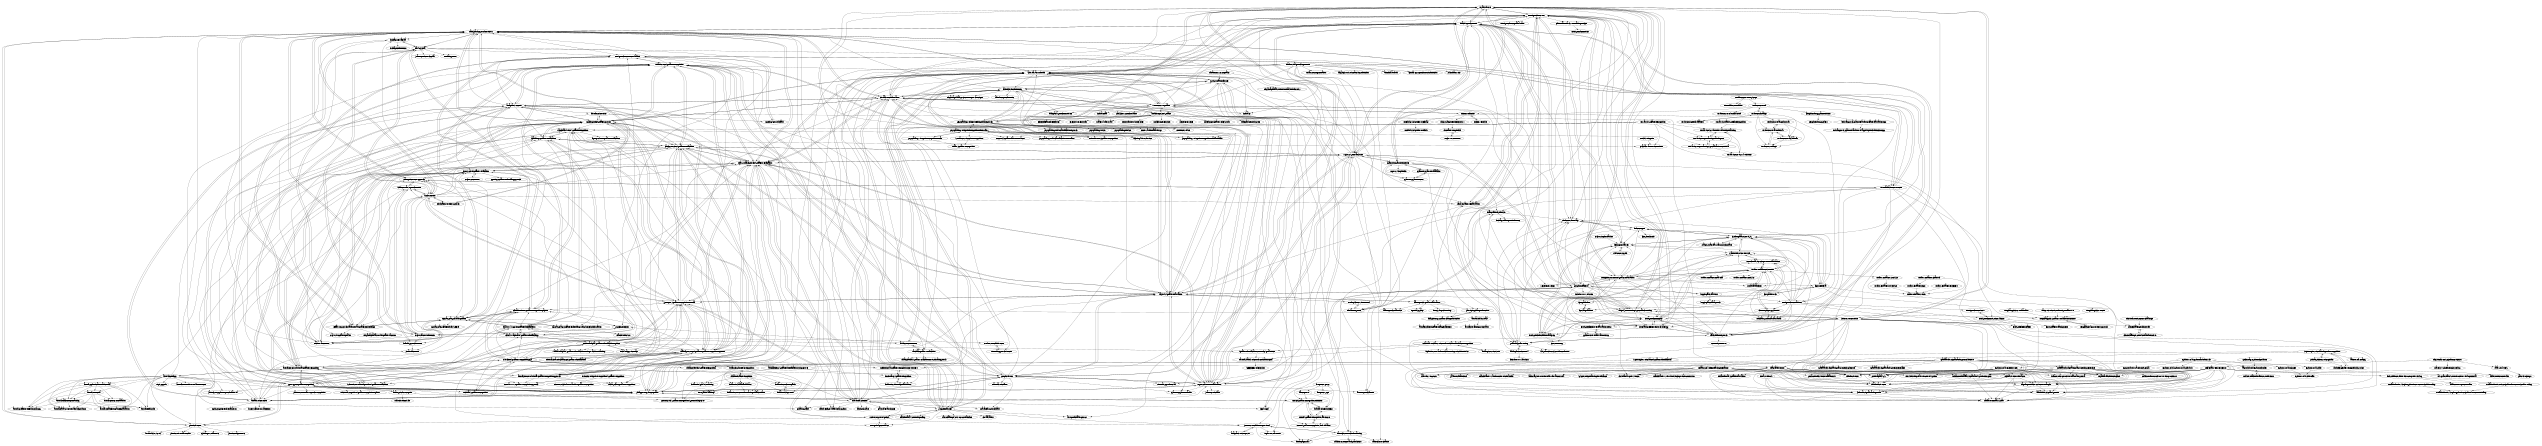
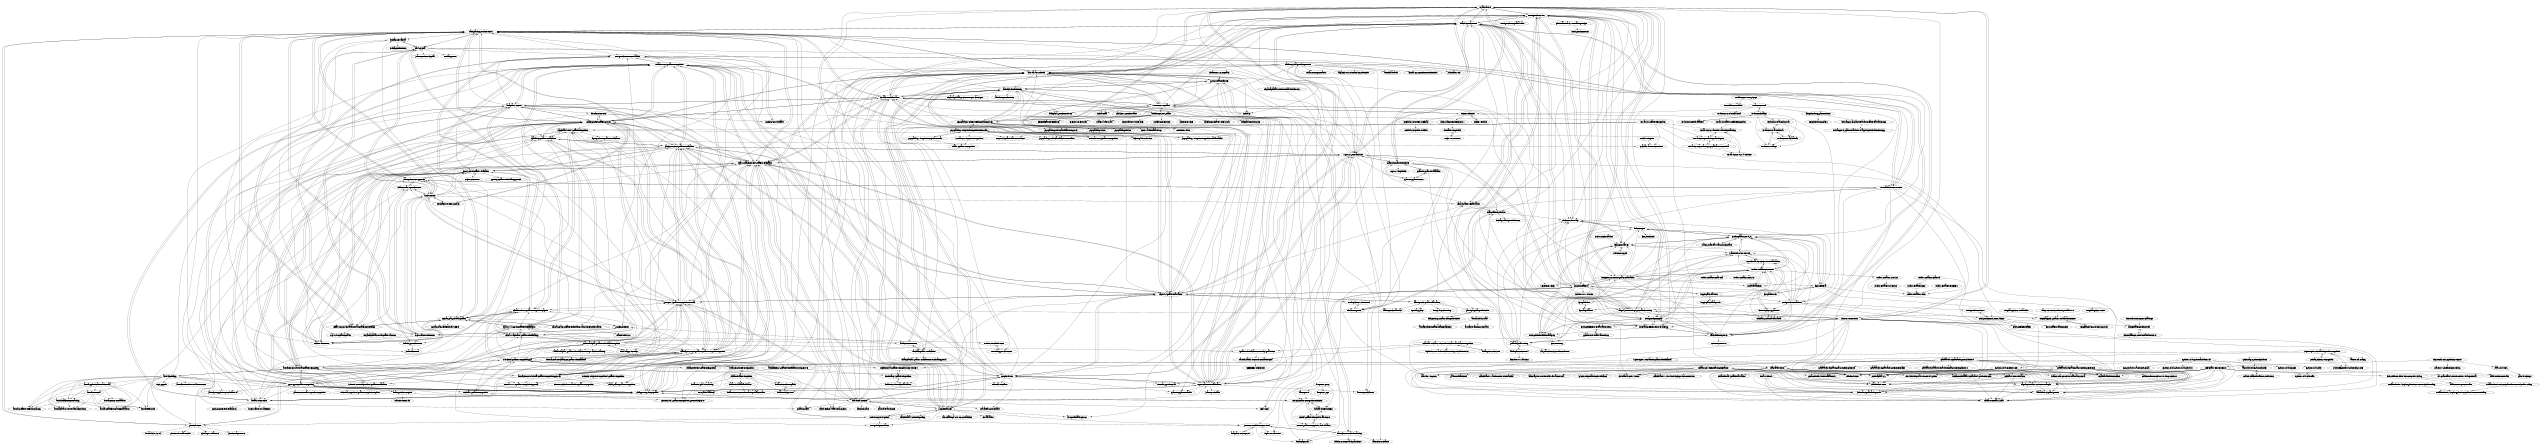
node "ina-foss/inaSpeechSegmenter": label "ina-foss/inaSpeechSegmenter" -> "ina-funcwj/inaSpeechSegmenter"
node "spatialaudio/data-driven-audio-signal-processing-lecture": added
node "x4nth055/gender-recognition-by-voice": label "x4nth055/gender-recognition-by-voice" -> "x4nth055/gender-rhythmize-by-voice"
node "Suhee05/Aurora-Independent-Speaker-Verification": label "Suhee05/Aurora-Independent-Speaker-Verification" -> "Suhee05/Text-Independent-Speaker-Verification"
